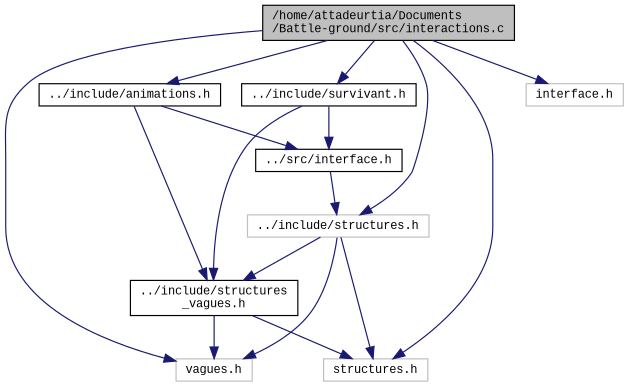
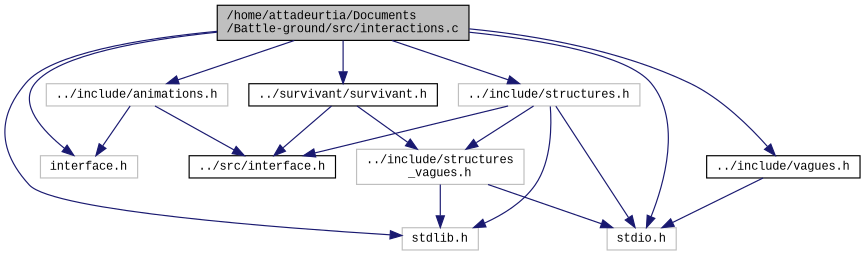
node "../include/animations.h": color black -> grey75
node "../include/survivant.h": label "../include/survivant.h" -> "../survivant/survivant.h"
node "../include/vagues.h": added
edge "../src/interface.h" -> "../include/structures.h": reversed
edge "../include/animations.h" -> "../include/structures _vagues.h": now "../include/animations.h" -> "interface.h"
node "../include/structures _vagues.h": color black -> grey75
node "vagues.h": label "vagues.h" -> "stdio.h"
node "structures.h": label "structures.h" -> "stdlib.h"
